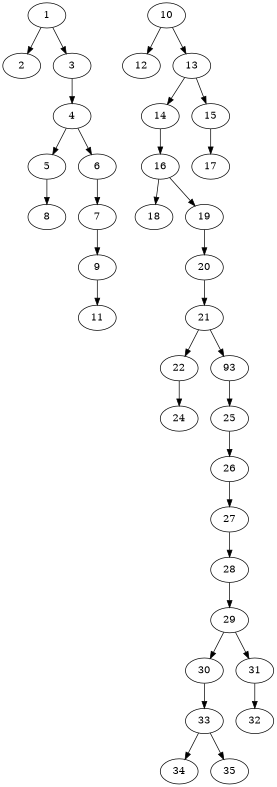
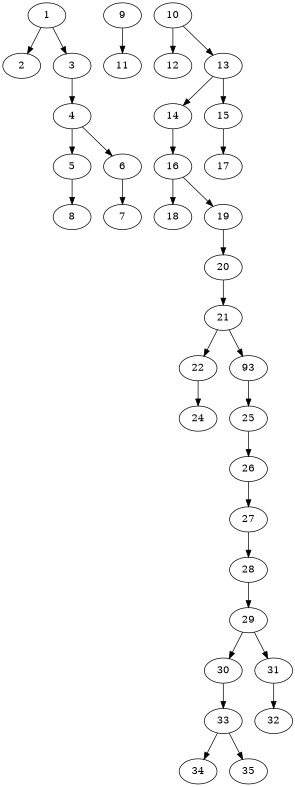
edge "7" -> "9": removed
